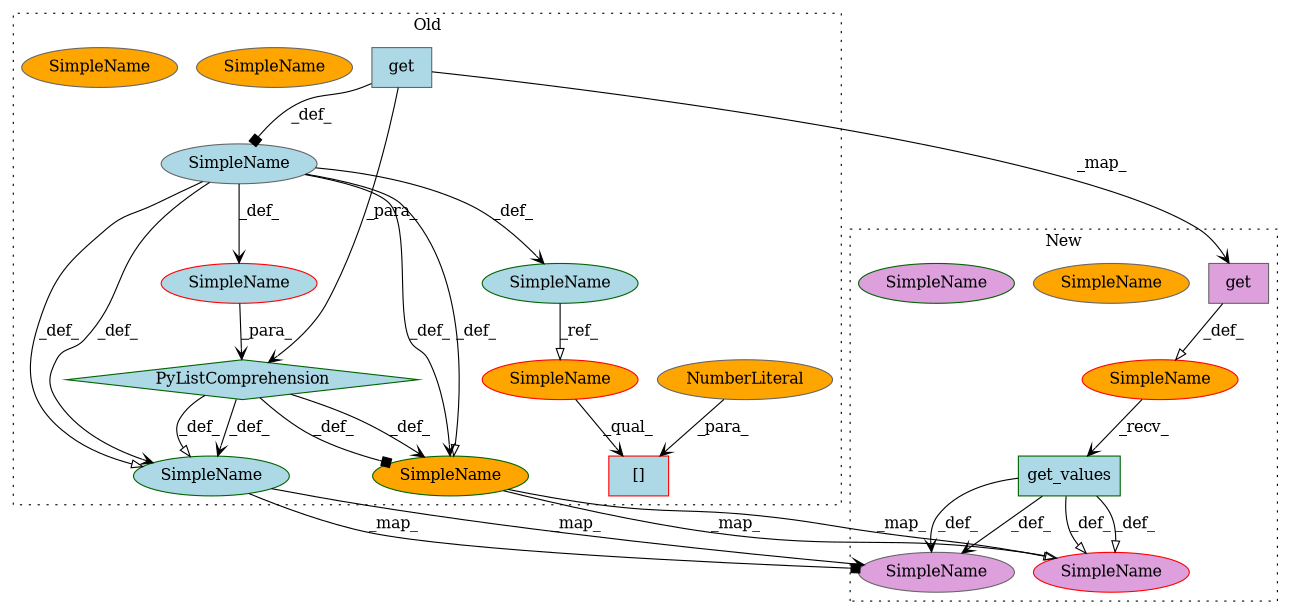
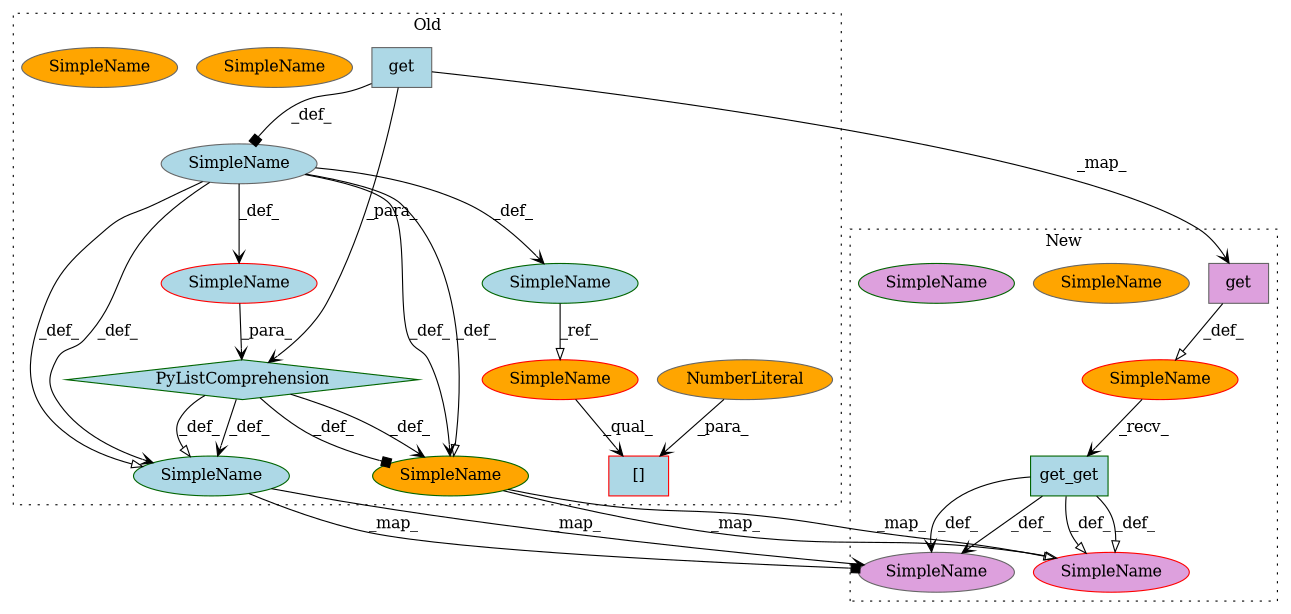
node "get_values": label "get_values" -> "get_get"
